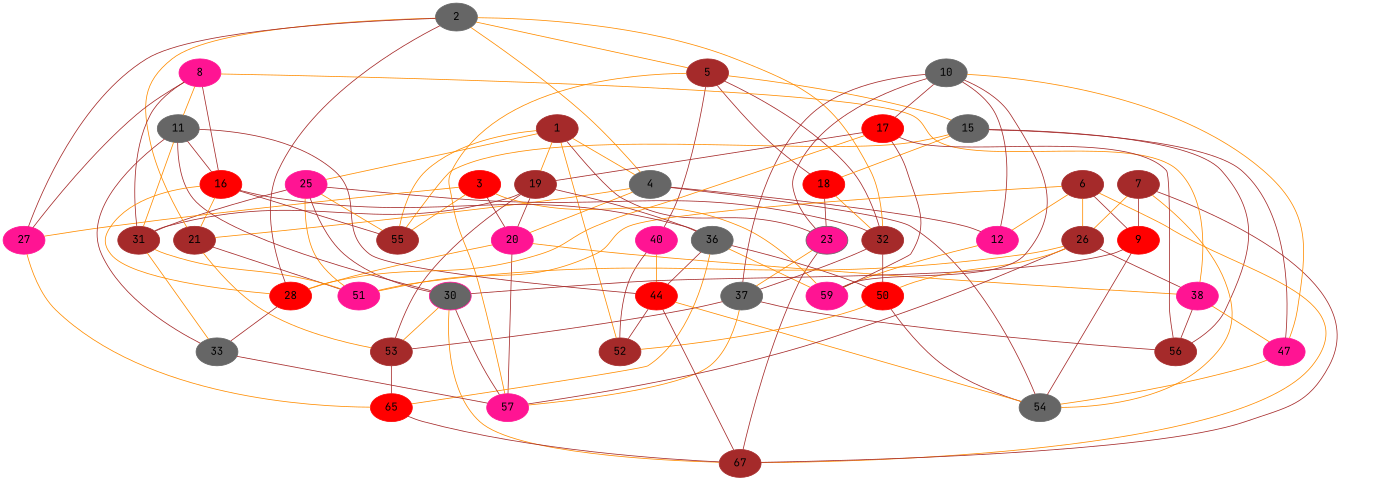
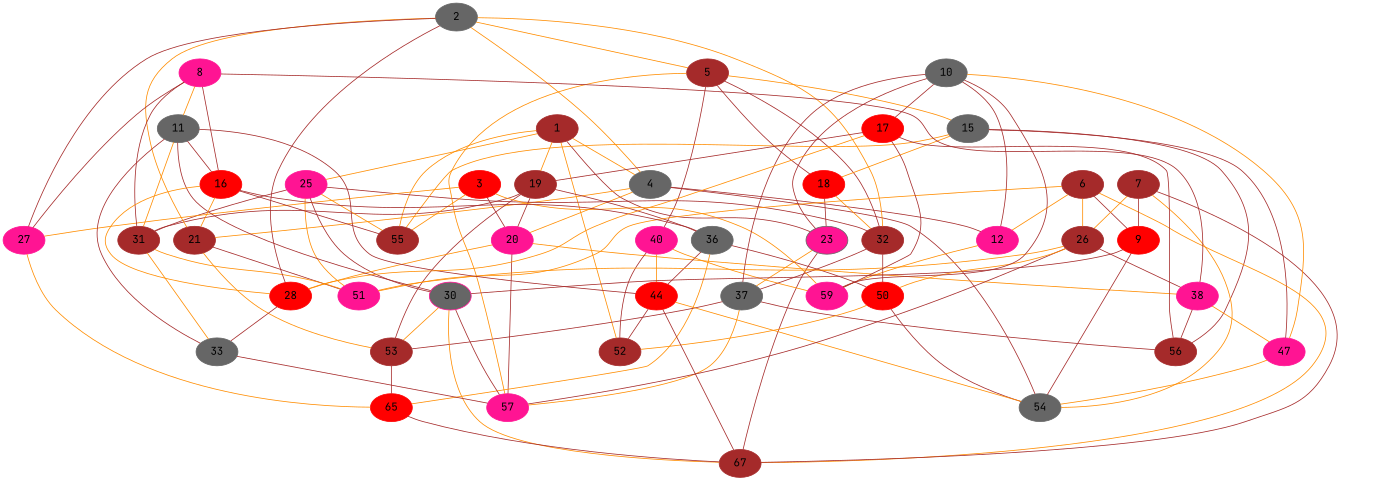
edge "8" -- "38": color darkorange -> brown
edge "36" -- "59": now "40" -- "59"
